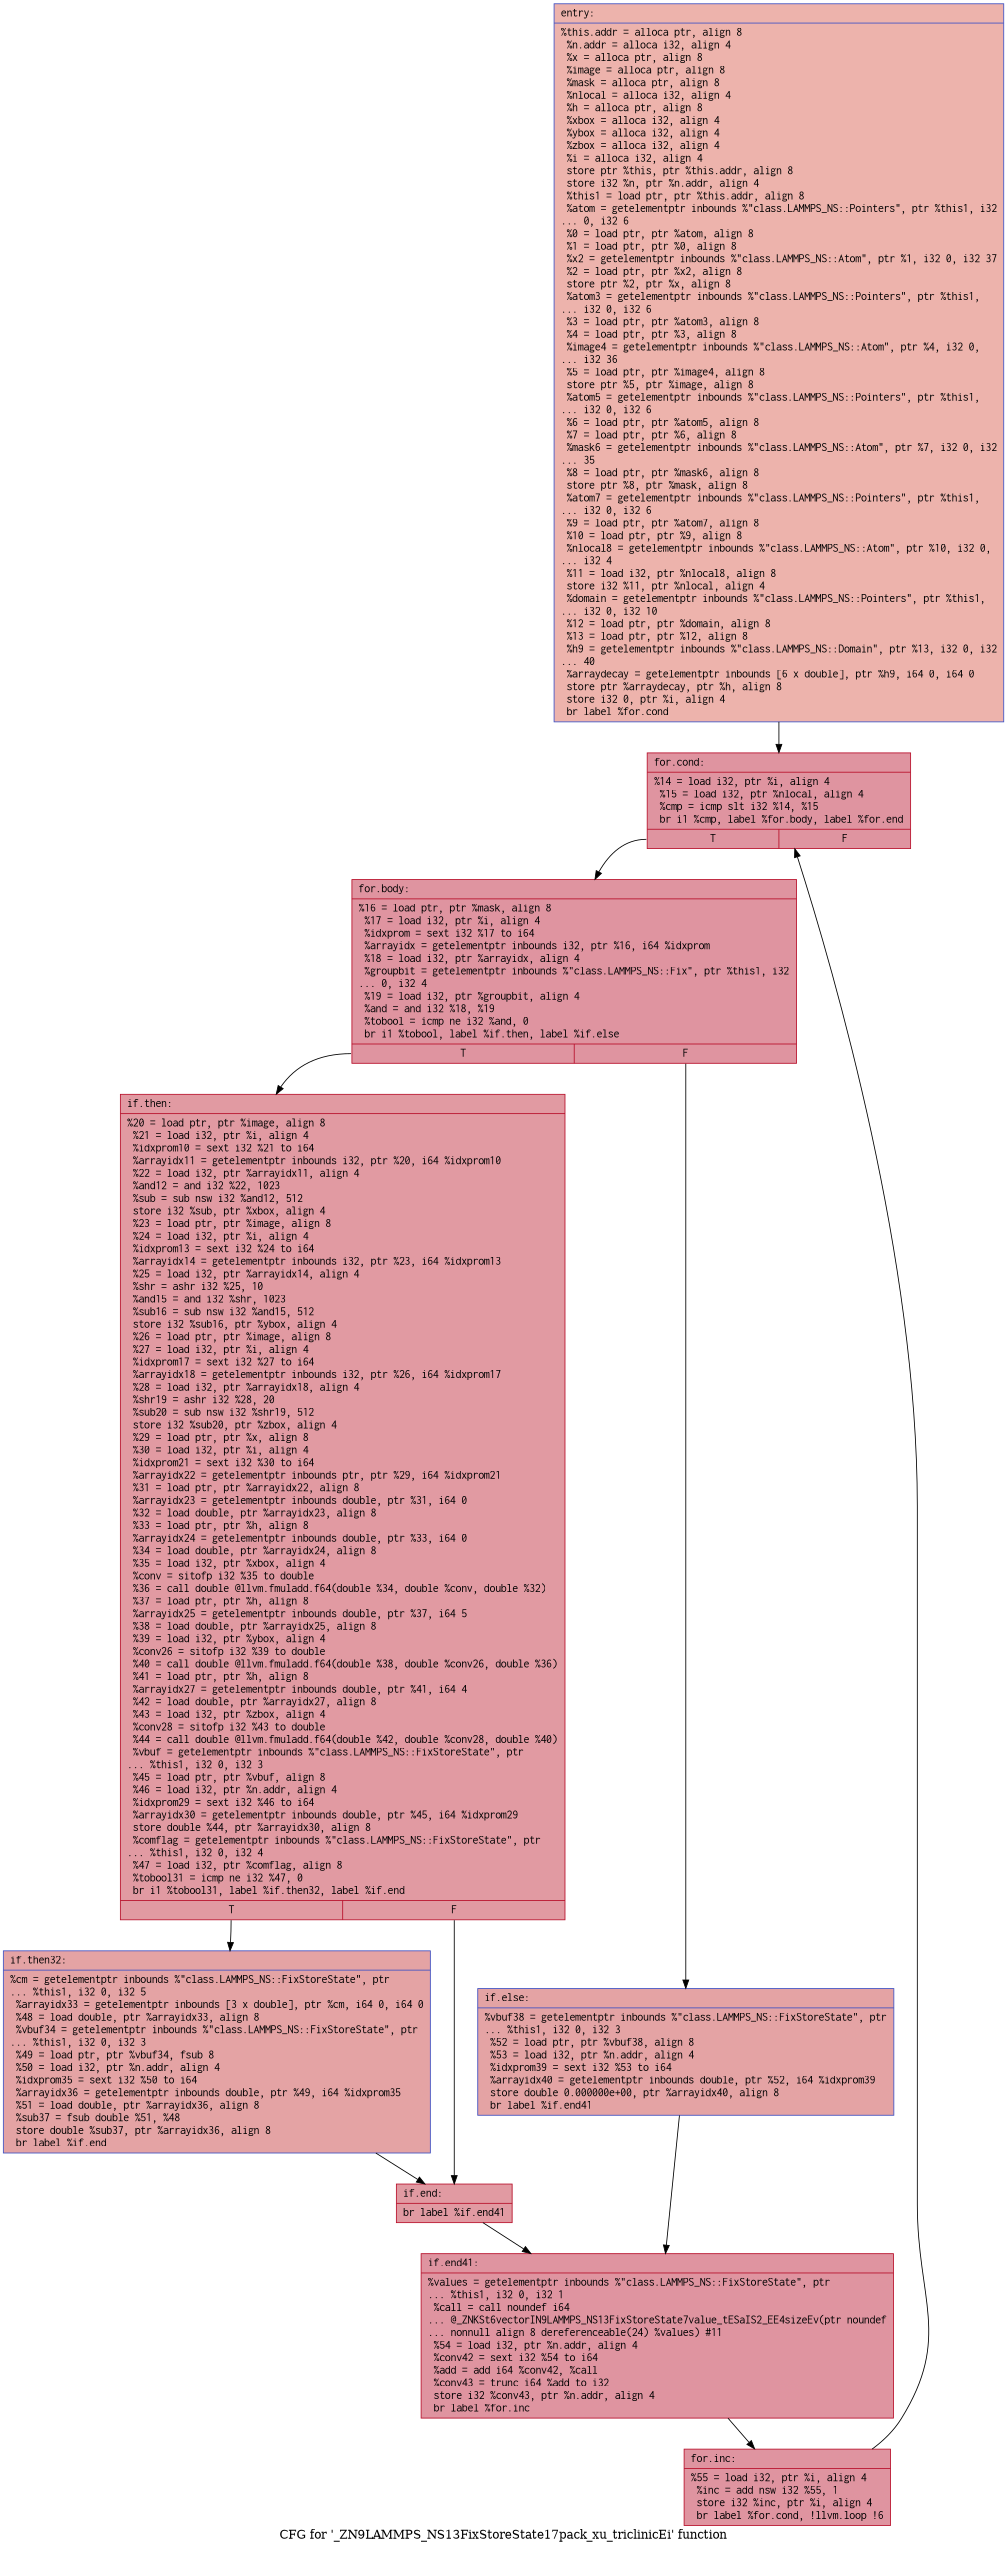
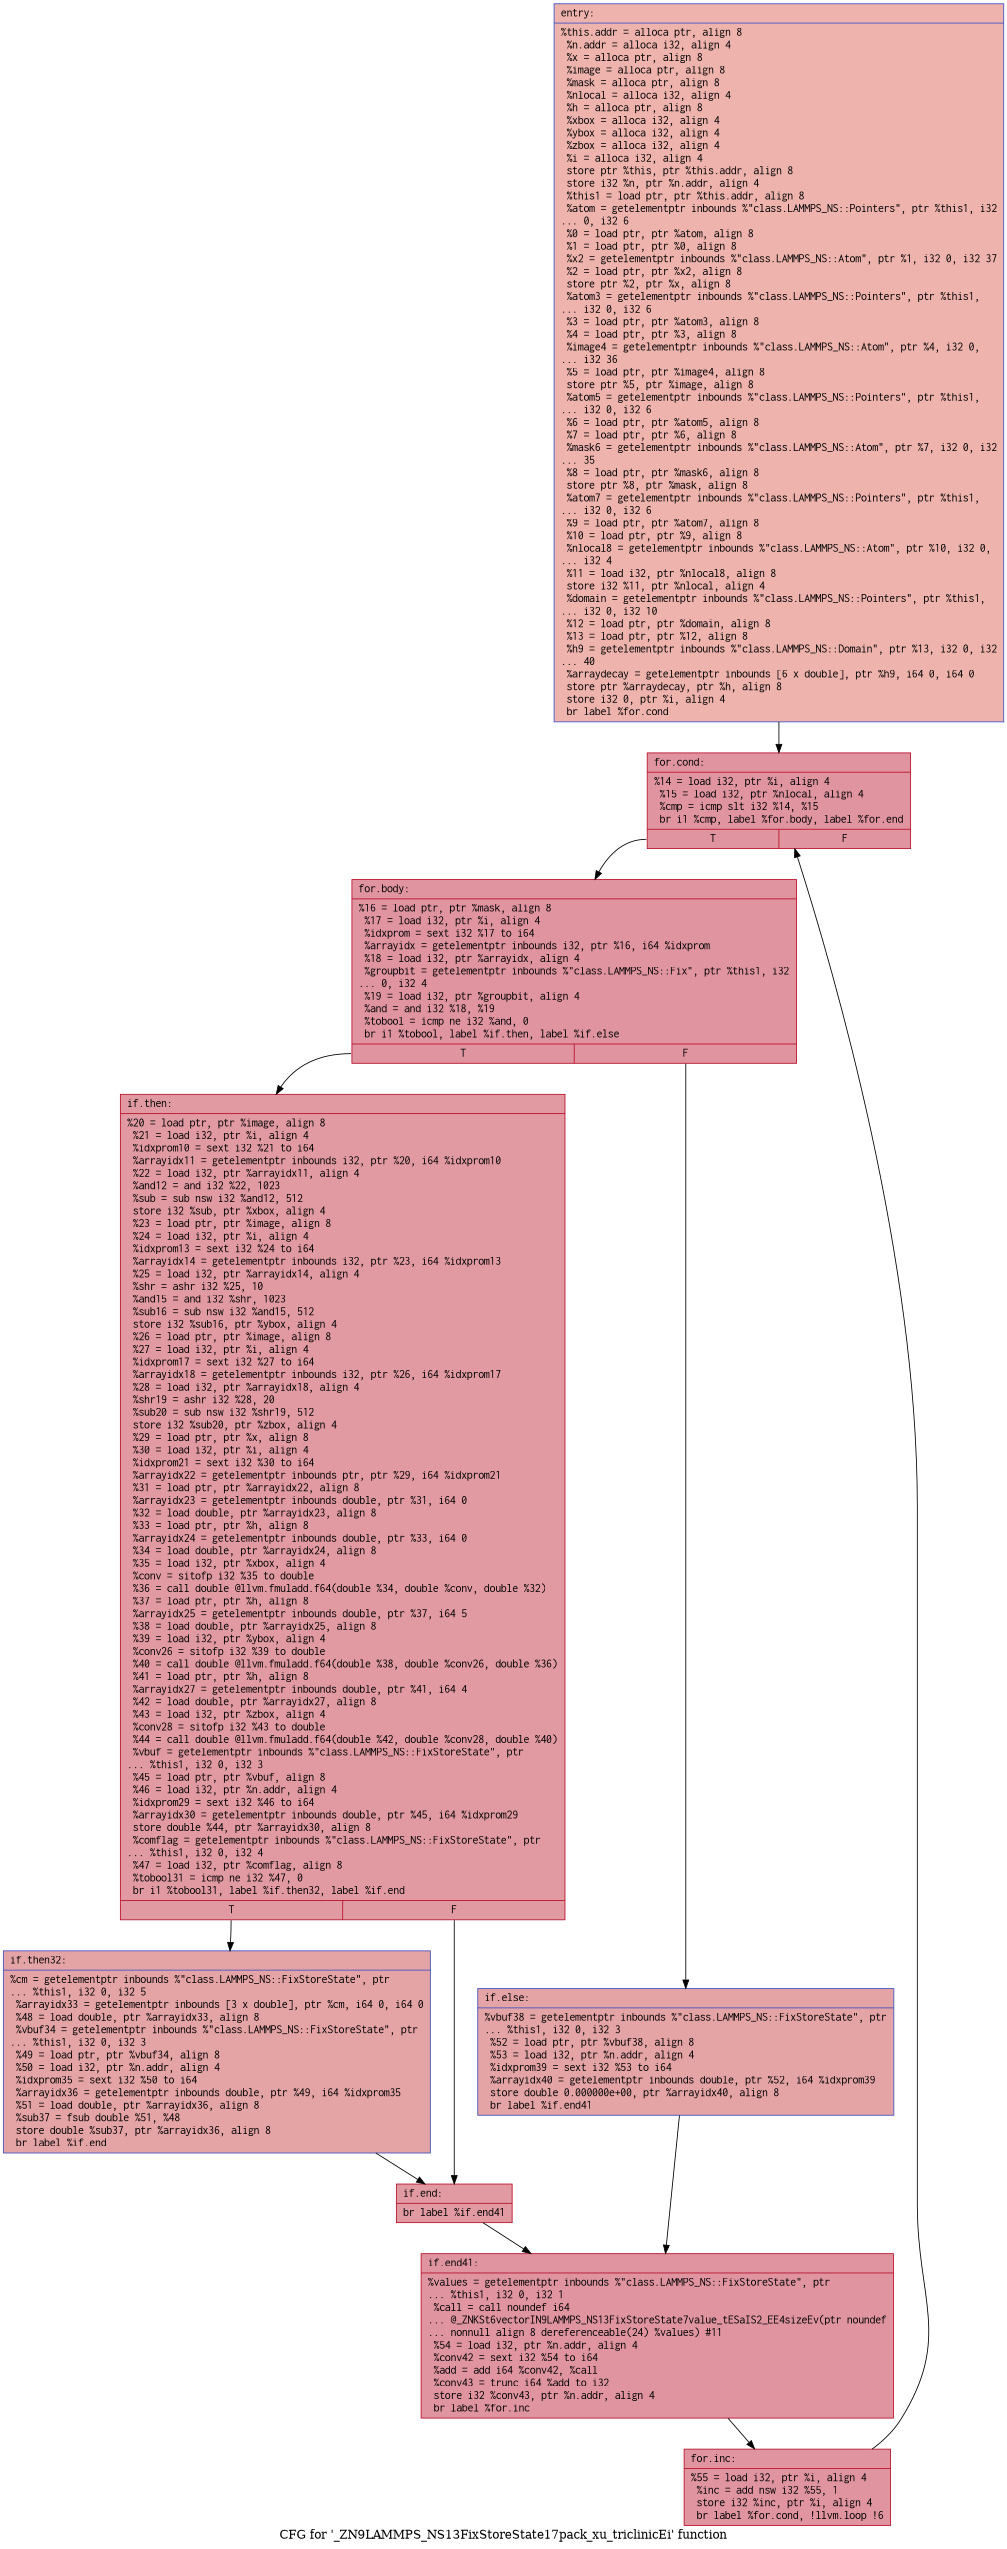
node "if.then32:": text "%49 = load ptr, ptr %vbuf34, fsub 8" -> "%49 = load ptr, ptr %vbuf34, align 8"
